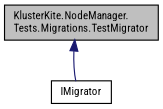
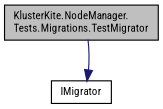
edge "IMigrator" -> "KlusterKite.NodeManager. Tests.Migrations.TestMigrator": reversed
